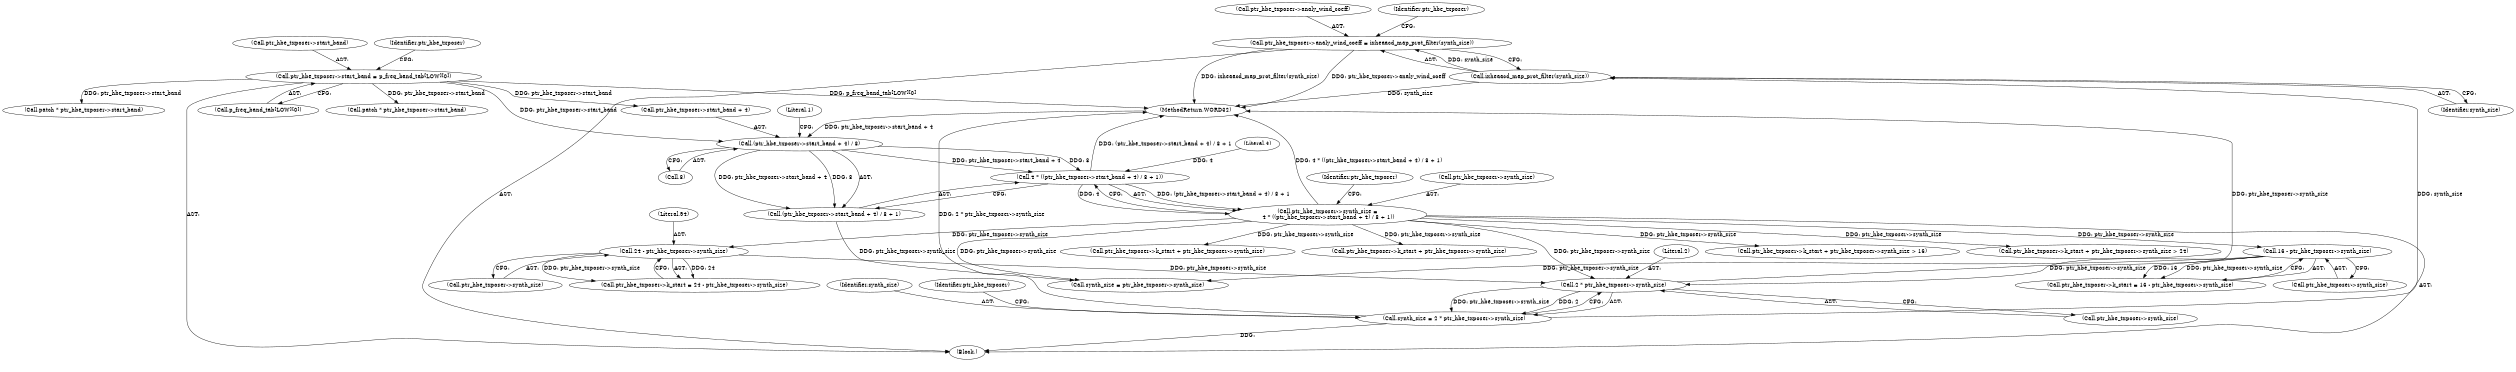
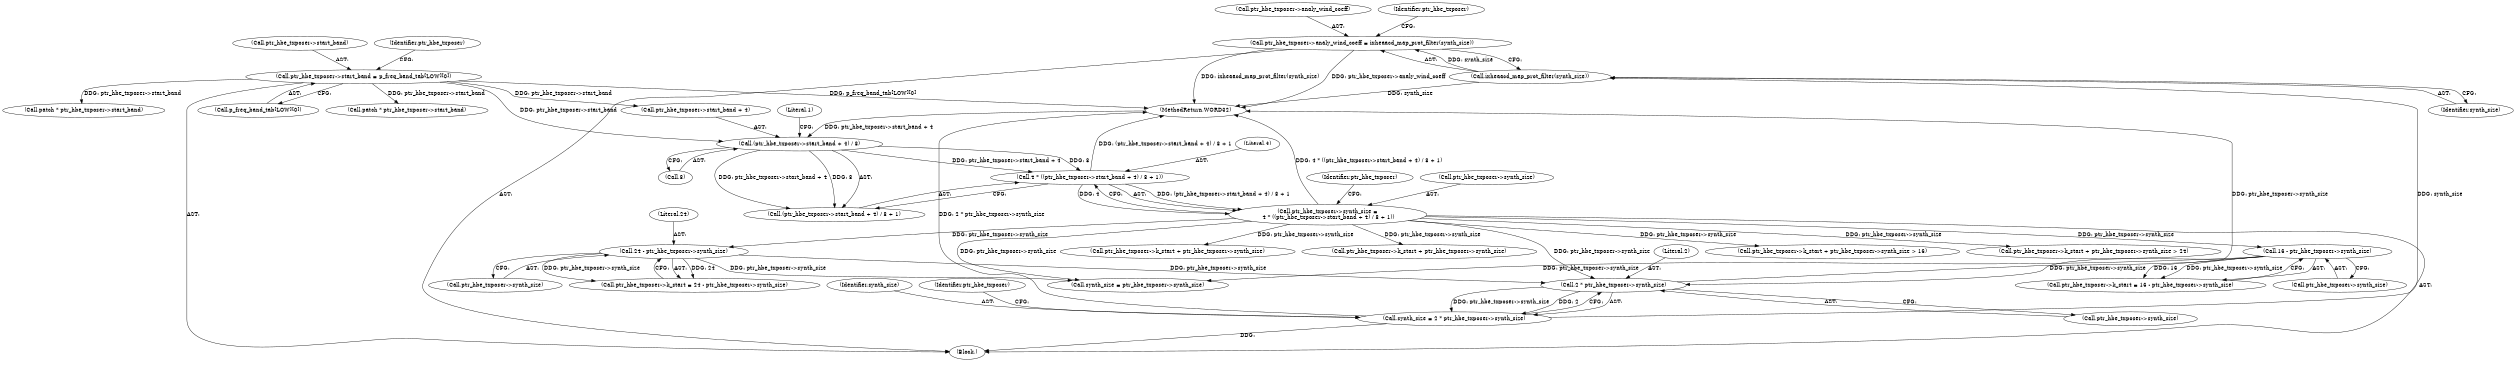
edge "(Literal,4)" -> "(Call,4 * ((ptr_hbe_txposer->start_band + 4) / 8 + 1))": label "DDG: 4" -> "AST: "
node "(Literal,94)": label "(Literal,94)" -> "(Literal,24)"
edge "(Call,(ptr_hbe_txposer->start_band + 4) / 8 + 1)" -> "(Call,synth_size = ptr_hbe_txposer->synth_size)": now "(Call,24 - ptr_hbe_txposer->synth_size)" -> "(Call,synth_size = ptr_hbe_txposer->synth_size)"
